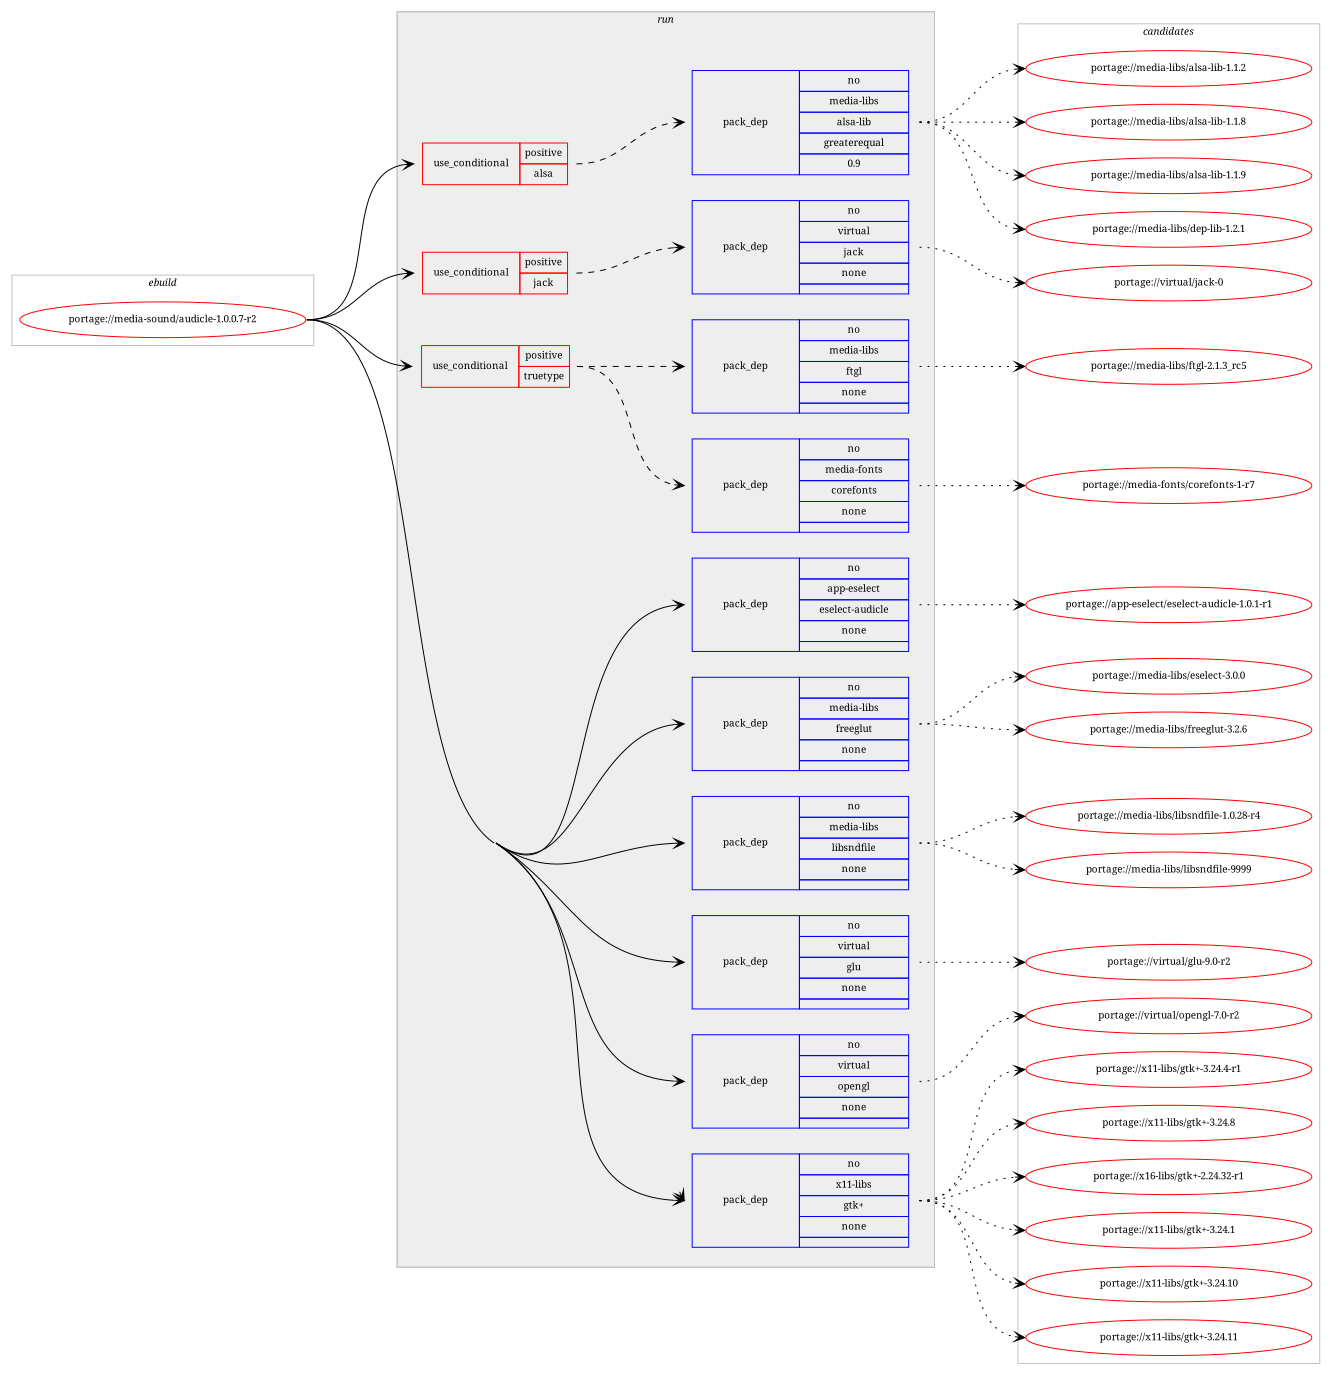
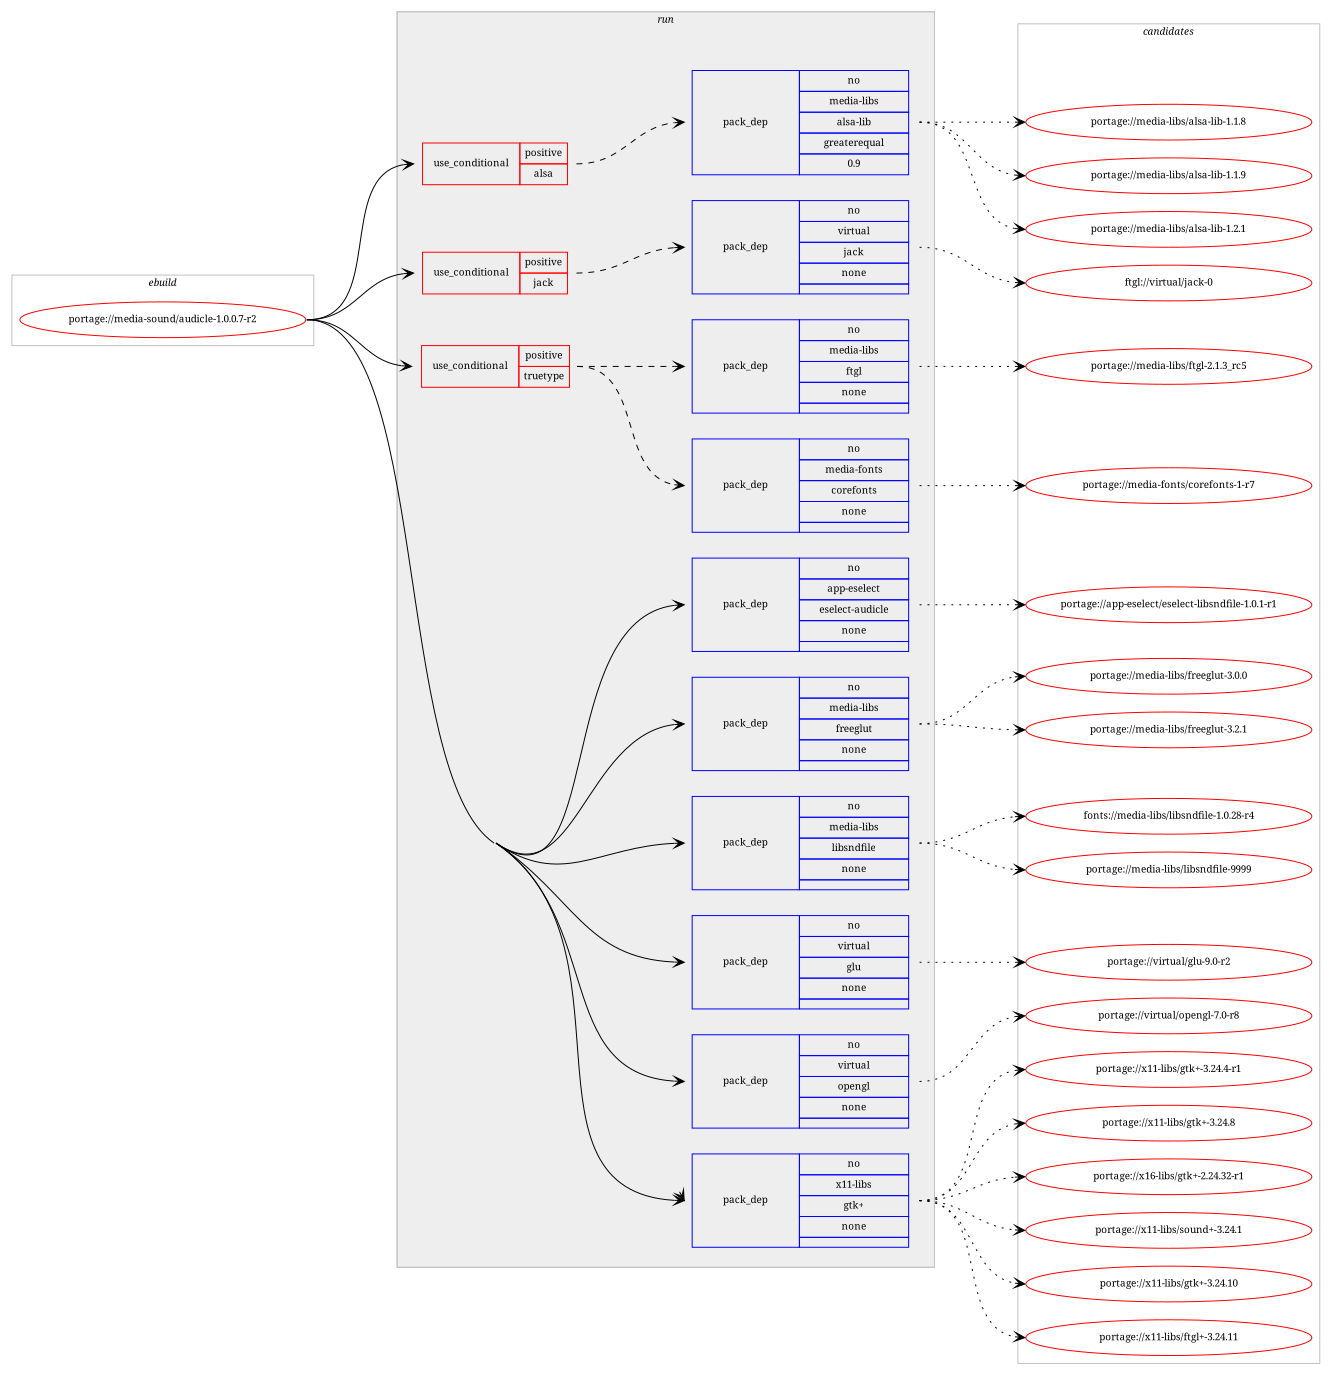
node "portage://media-libs/alsa-lib-1.1.2": removed
node "portage://media-libs/dep-lib-1.2.1": label "portage://media-libs/dep-lib-1.2.1" -> "portage://media-libs/alsa-lib-1.2.1"
node "portage://virtual/jack-0": label "portage://virtual/jack-0" -> "ftgl://virtual/jack-0"
node "portage://app-eselect/eselect-audicle-1.0.1-r1": label "portage://app-eselect/eselect-audicle-1.0.1-r1" -> "portage://app-eselect/eselect-libsndfile-1.0.1-r1"
node "portage://media-libs/eselect-3.0.0": label "portage://media-libs/eselect-3.0.0" -> "portage://media-libs/freeglut-3.0.0"
node "portage://media-libs/freeglut-3.2.6": label "portage://media-libs/freeglut-3.2.6" -> "portage://media-libs/freeglut-3.2.1"
node "portage://media-libs/libsndfile-1.0.28-r4": label "portage://media-libs/libsndfile-1.0.28-r4" -> "fonts://media-libs/libsndfile-1.0.28-r4"
node "portage://virtual/opengl-7.0-r2": label "portage://virtual/opengl-7.0-r2" -> "portage://virtual/opengl-7.0-r8"
node "portage://x11-libs/gtk+-3.24.1": label "portage://x11-libs/gtk+-3.24.1" -> "portage://x11-libs/sound+-3.24.1"
node "portage://x11-libs/gtk+-3.24.11": label "portage://x11-libs/gtk+-3.24.11" -> "portage://x11-libs/ftgl+-3.24.11"
